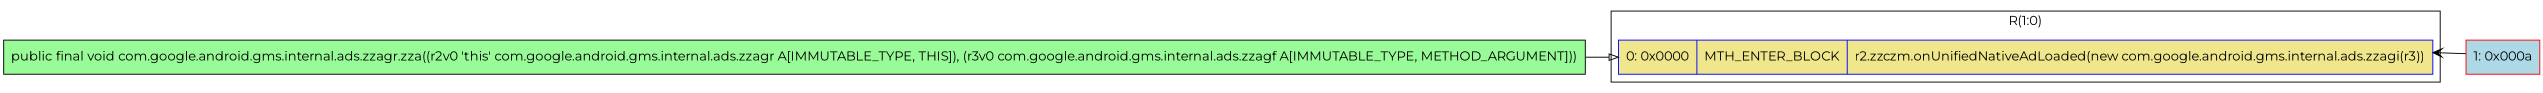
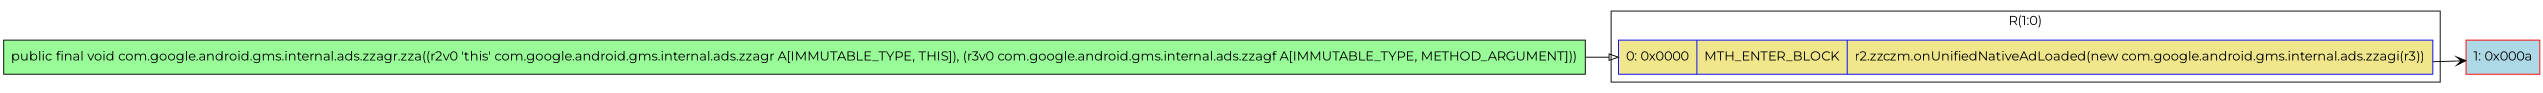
edge "1: 0x000a" -> "0: 0x0000": reversed
